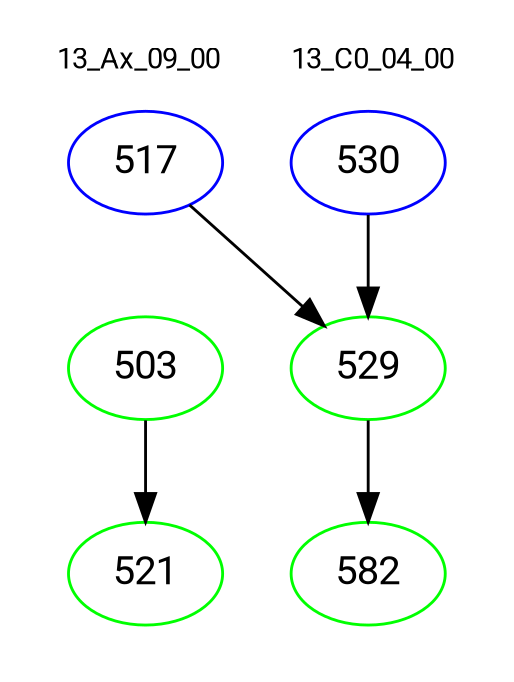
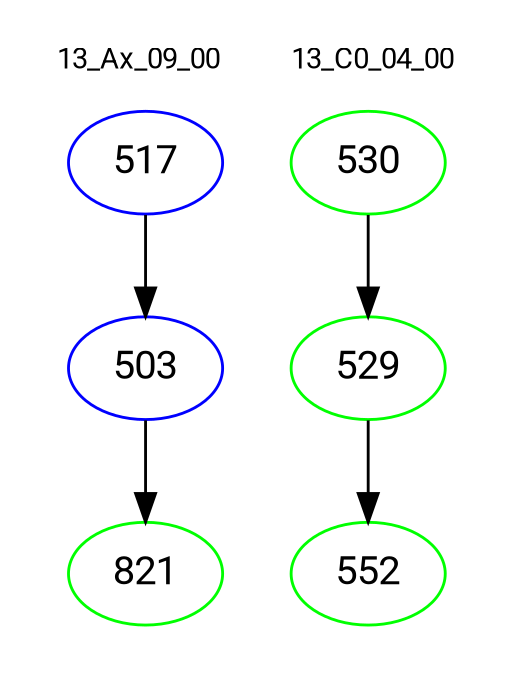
node "530": color blue -> green
edge "517" -> "529": now "517" -> "503"
node "503": color green -> blue
node "521": label "521" -> "821"
node "582": label "582" -> "552"
